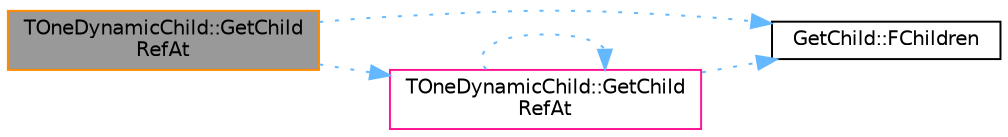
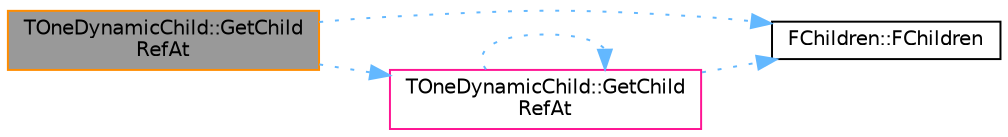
node "GetChild::FChildren": label "GetChild::FChildren" -> "FChildren::FChildren"
